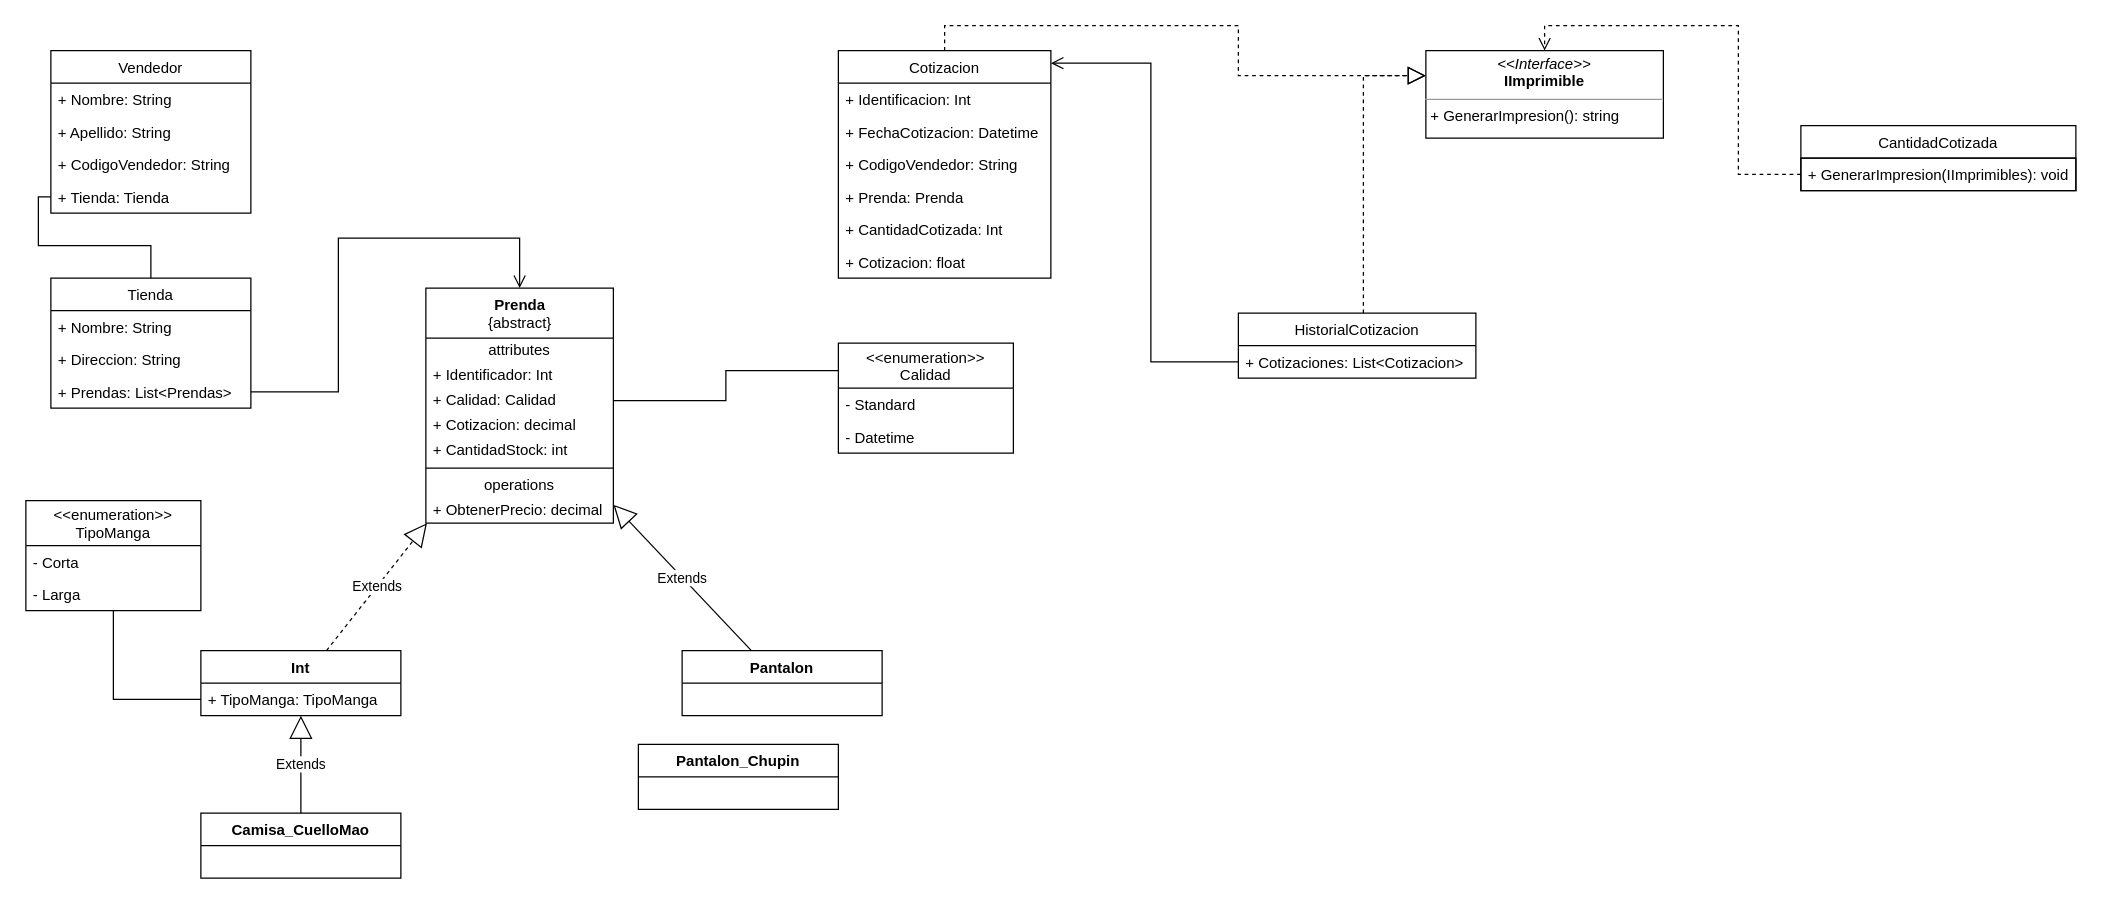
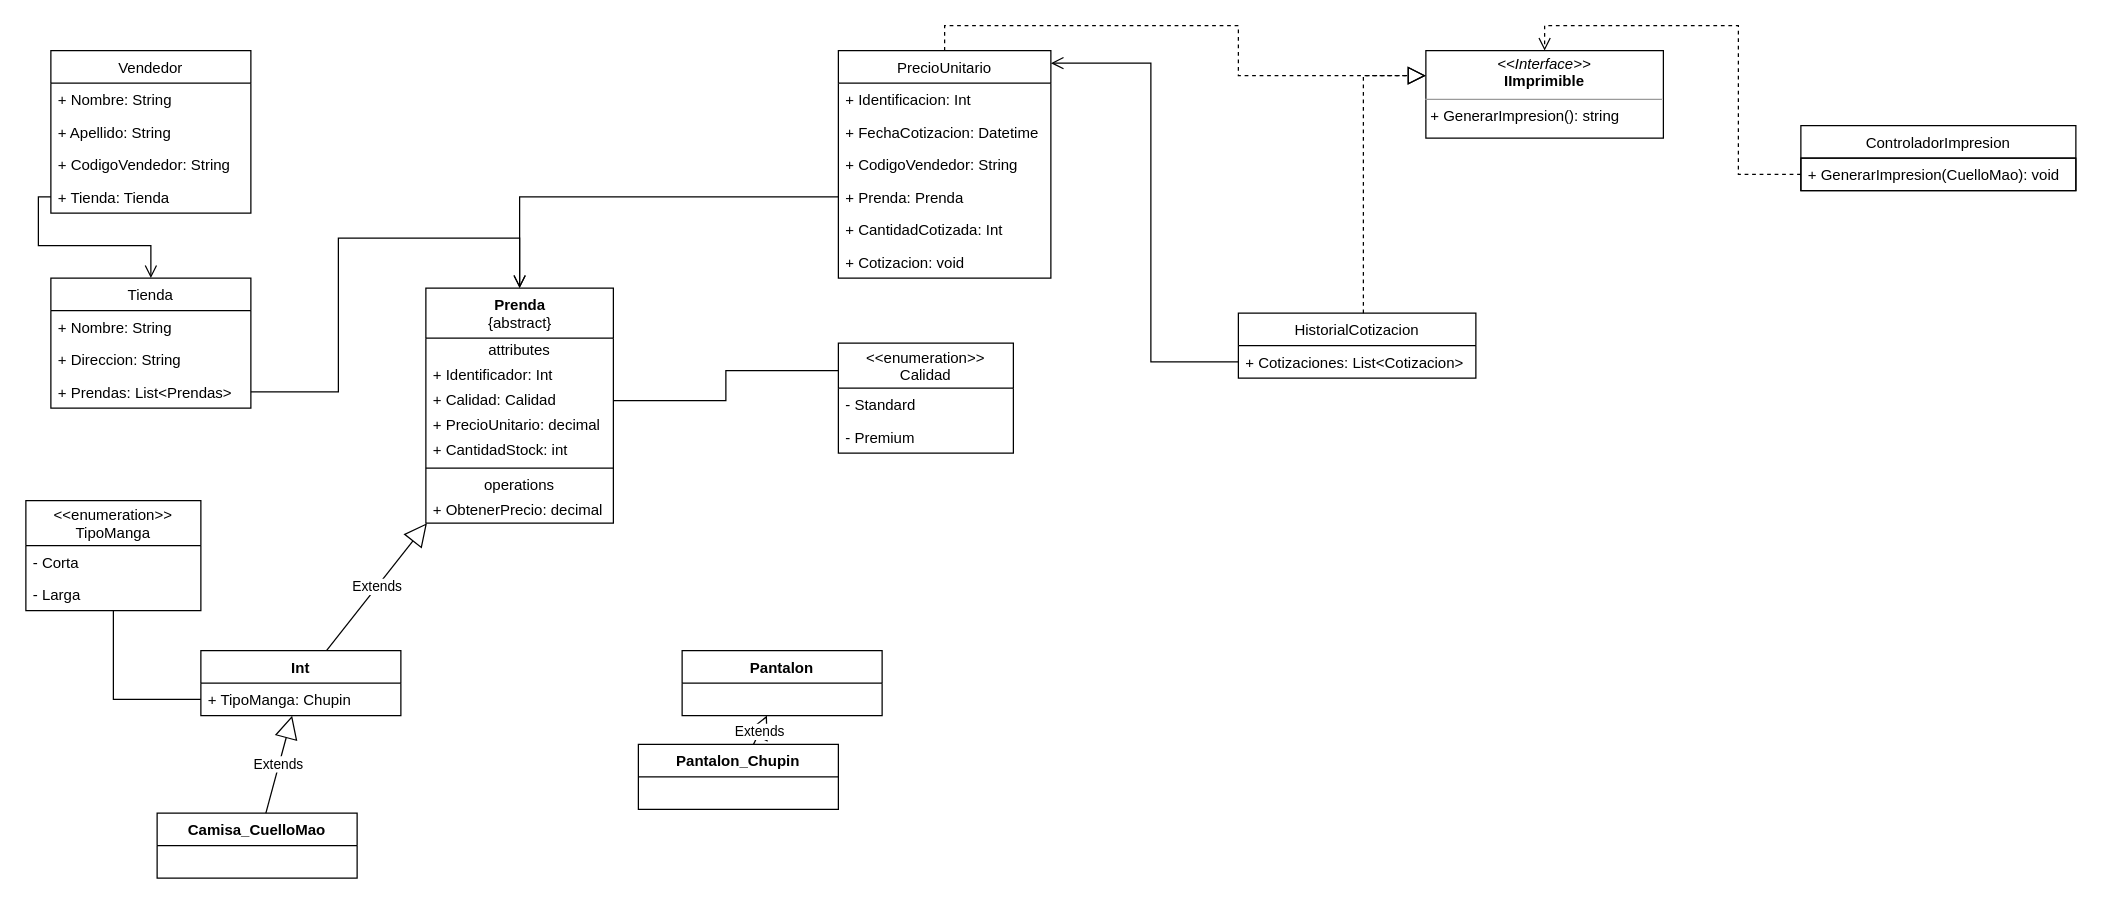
node "Cotizacion": label "Cotizacion" -> "PrecioUnitario"
node "CantidadCotizada": label "CantidadCotizada" -> "ControladorImpresion"
node "+ GenerarImpresion(IImprimibles): void": label "+ GenerarImpresion(IImprimibles): void" -> "+ GenerarImpresion(CuelloMao): void"
edge "+ Prenda: Prenda" -> "Prenda {abstract}": added
node "+ Cotizacion: float": label "+ Cotizacion: float" -> "+ Cotizacion: void"
edge "+ Tienda: Tienda" -- "Tienda": arrowhead none -> open
node "+ Cotizacion: decimal": label "+ Cotizacion: decimal" -> "+ PrecioUnitario: decimal"
node "- Datetime": label "- Datetime" -> "- Premium"
edge "Pantalon" -> "Prenda {abstract}": removed, label "Extends"
edge "Int" -> "Prenda {abstract}": style dashed -> solid
node "+ TipoManga: TipoManga": label "+ TipoManga: TipoManga" -> "+ TipoManga: Chupin"
edge "Pantalon_Chupin" -> "Pantalon": added, label "Extends"
node "Camisa_CuelloMao": moved (301, 846) -> (257, 846)
